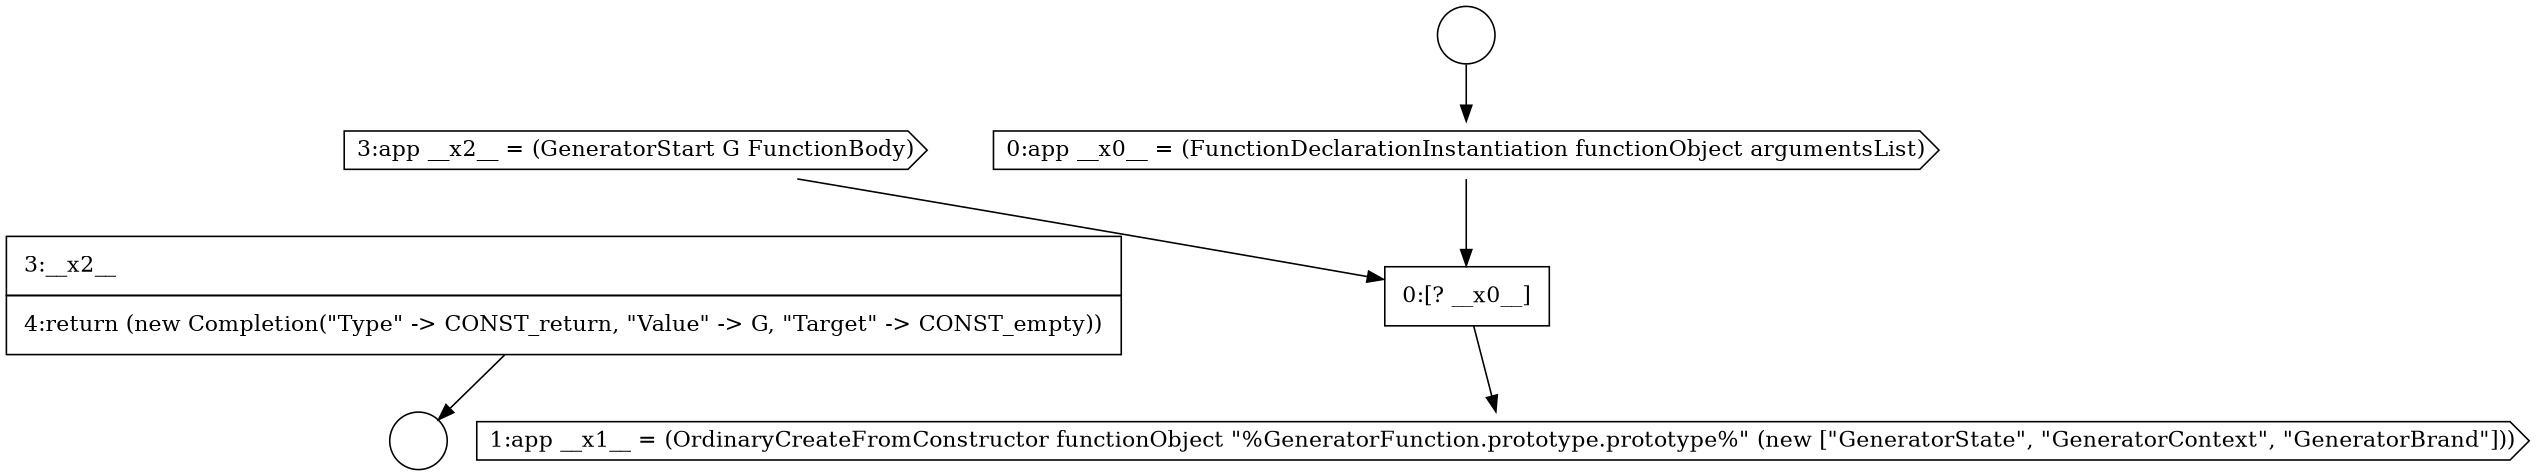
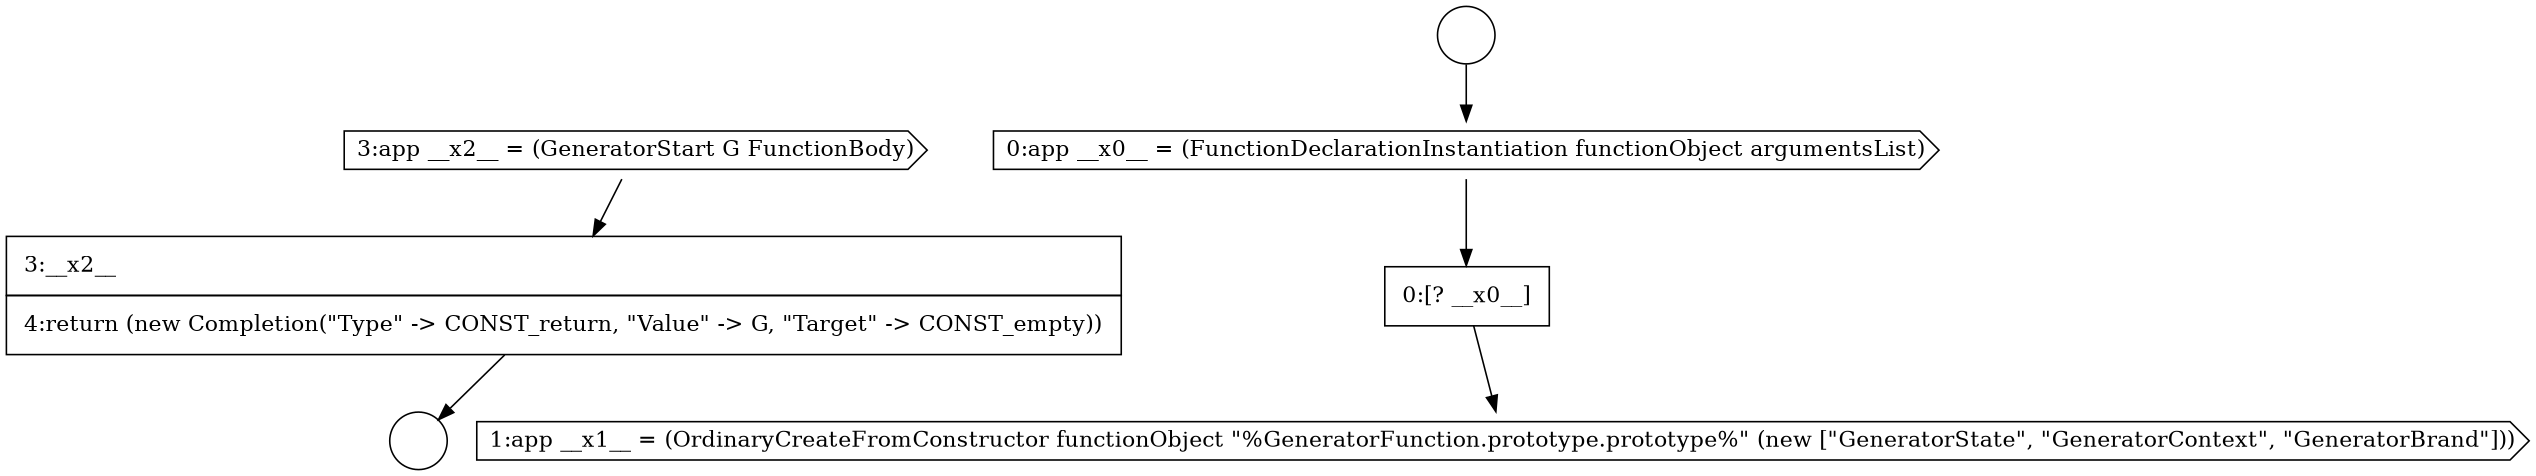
edge "3:app __x2__ = (GeneratorStart G FunctionBody)" -> "0:[? __x0__]": now "3:app __x2__ = (GeneratorStart G FunctionBody)" -> "3:__x2__"
